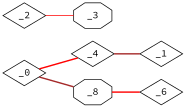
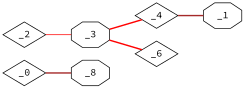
node "_1": shape diamond -> octagon
edge "_4" -- "_0": now "_4" -- "_3"
edge "_8" -- "_6": now "_3" -- "_6"
